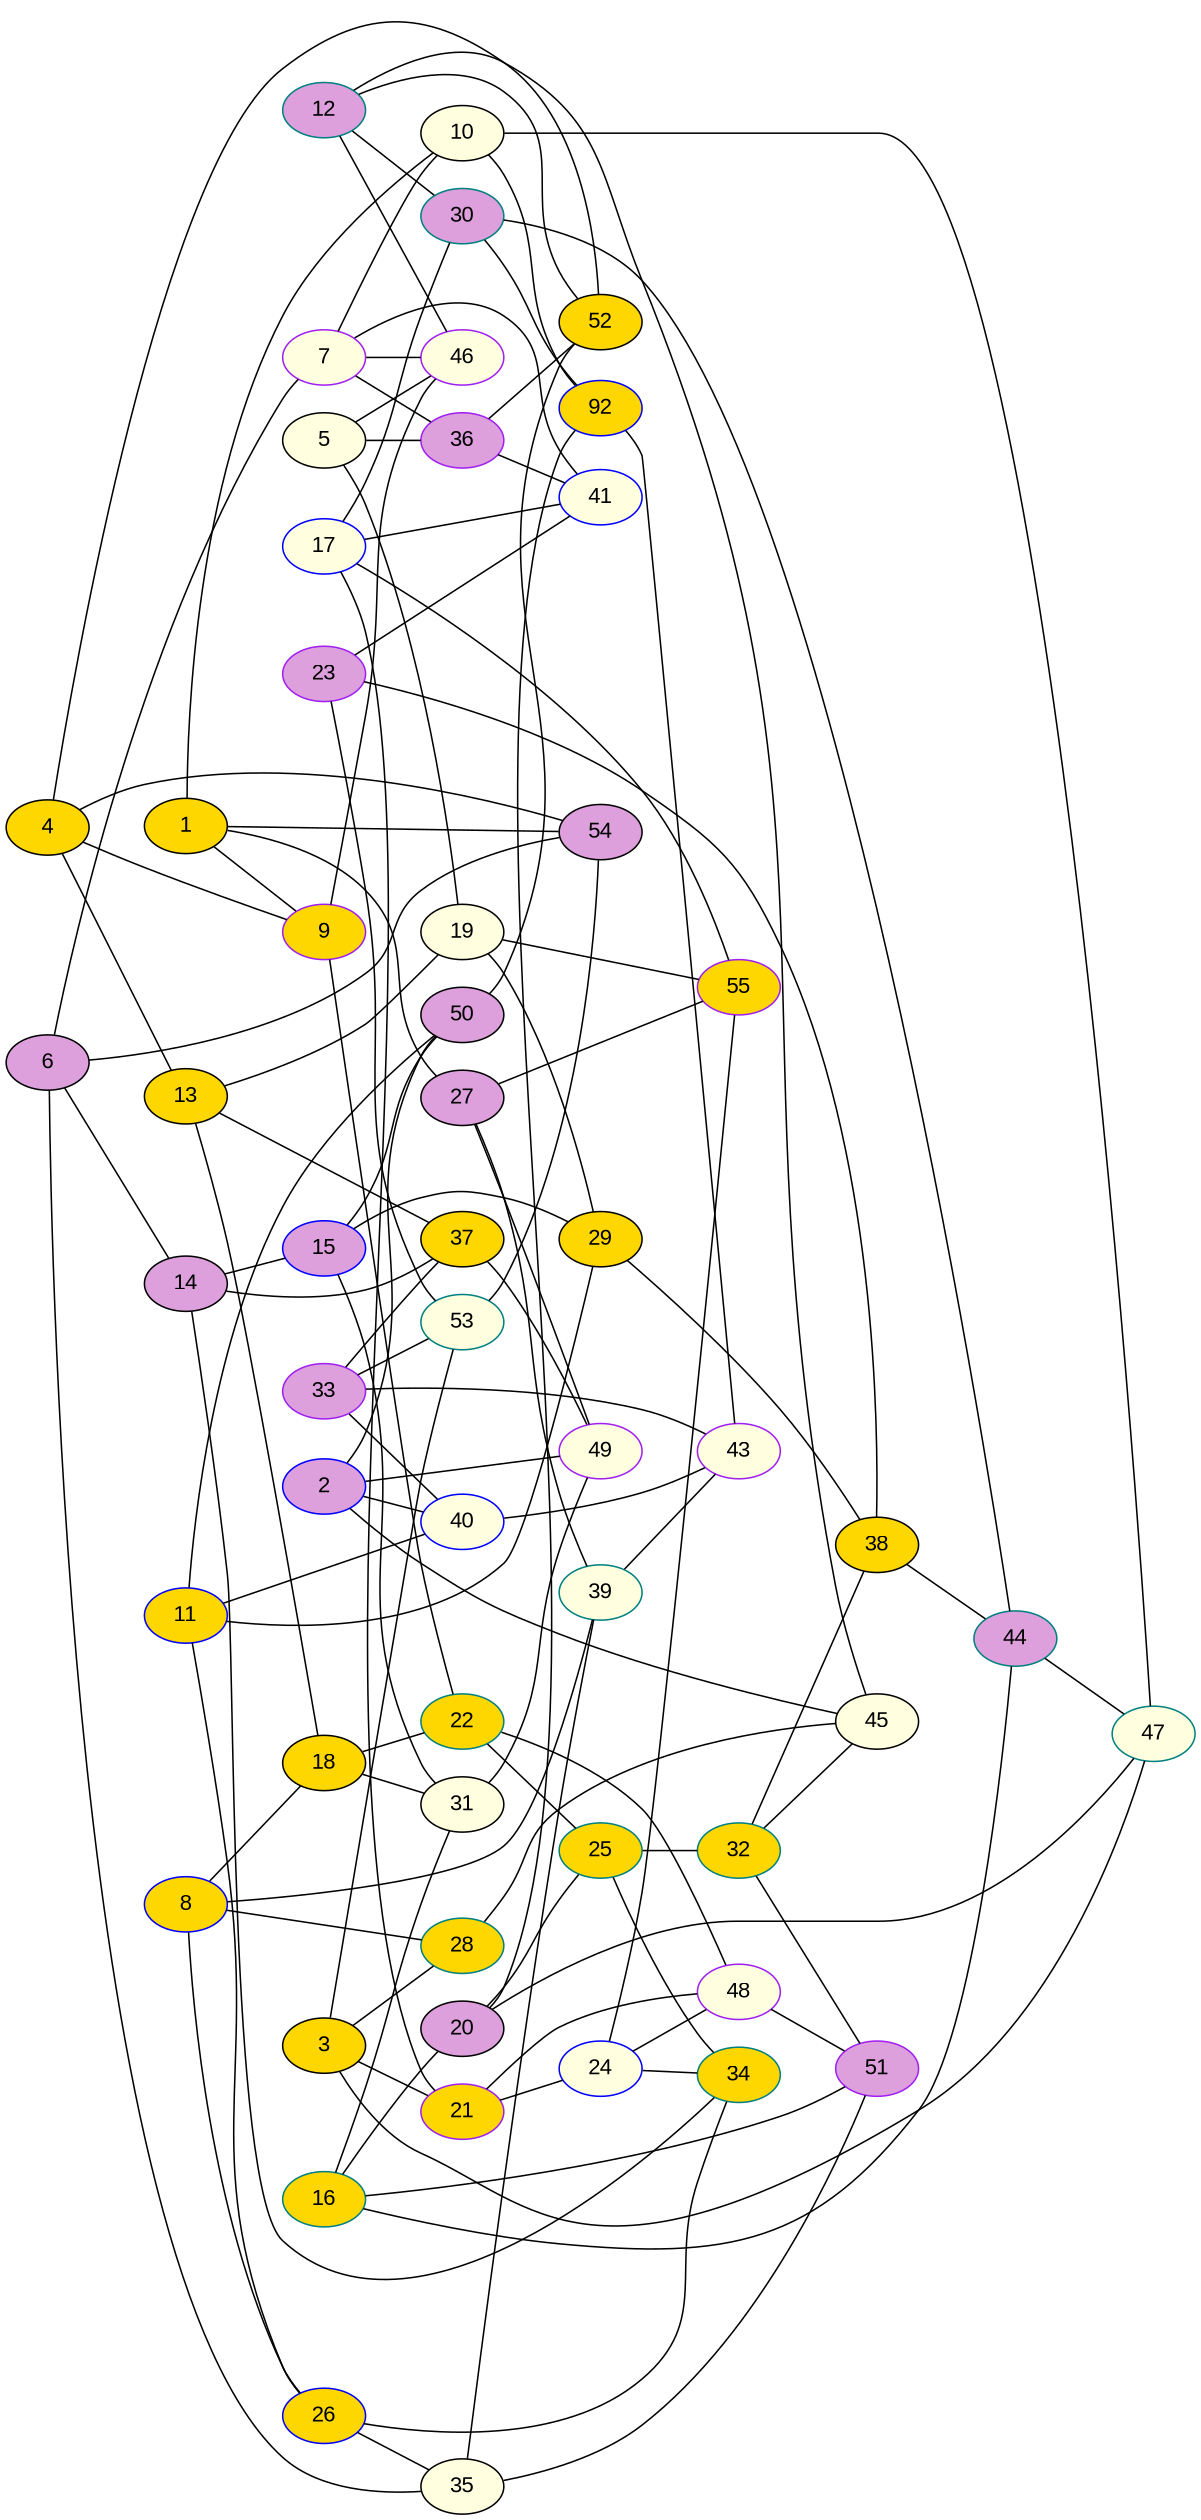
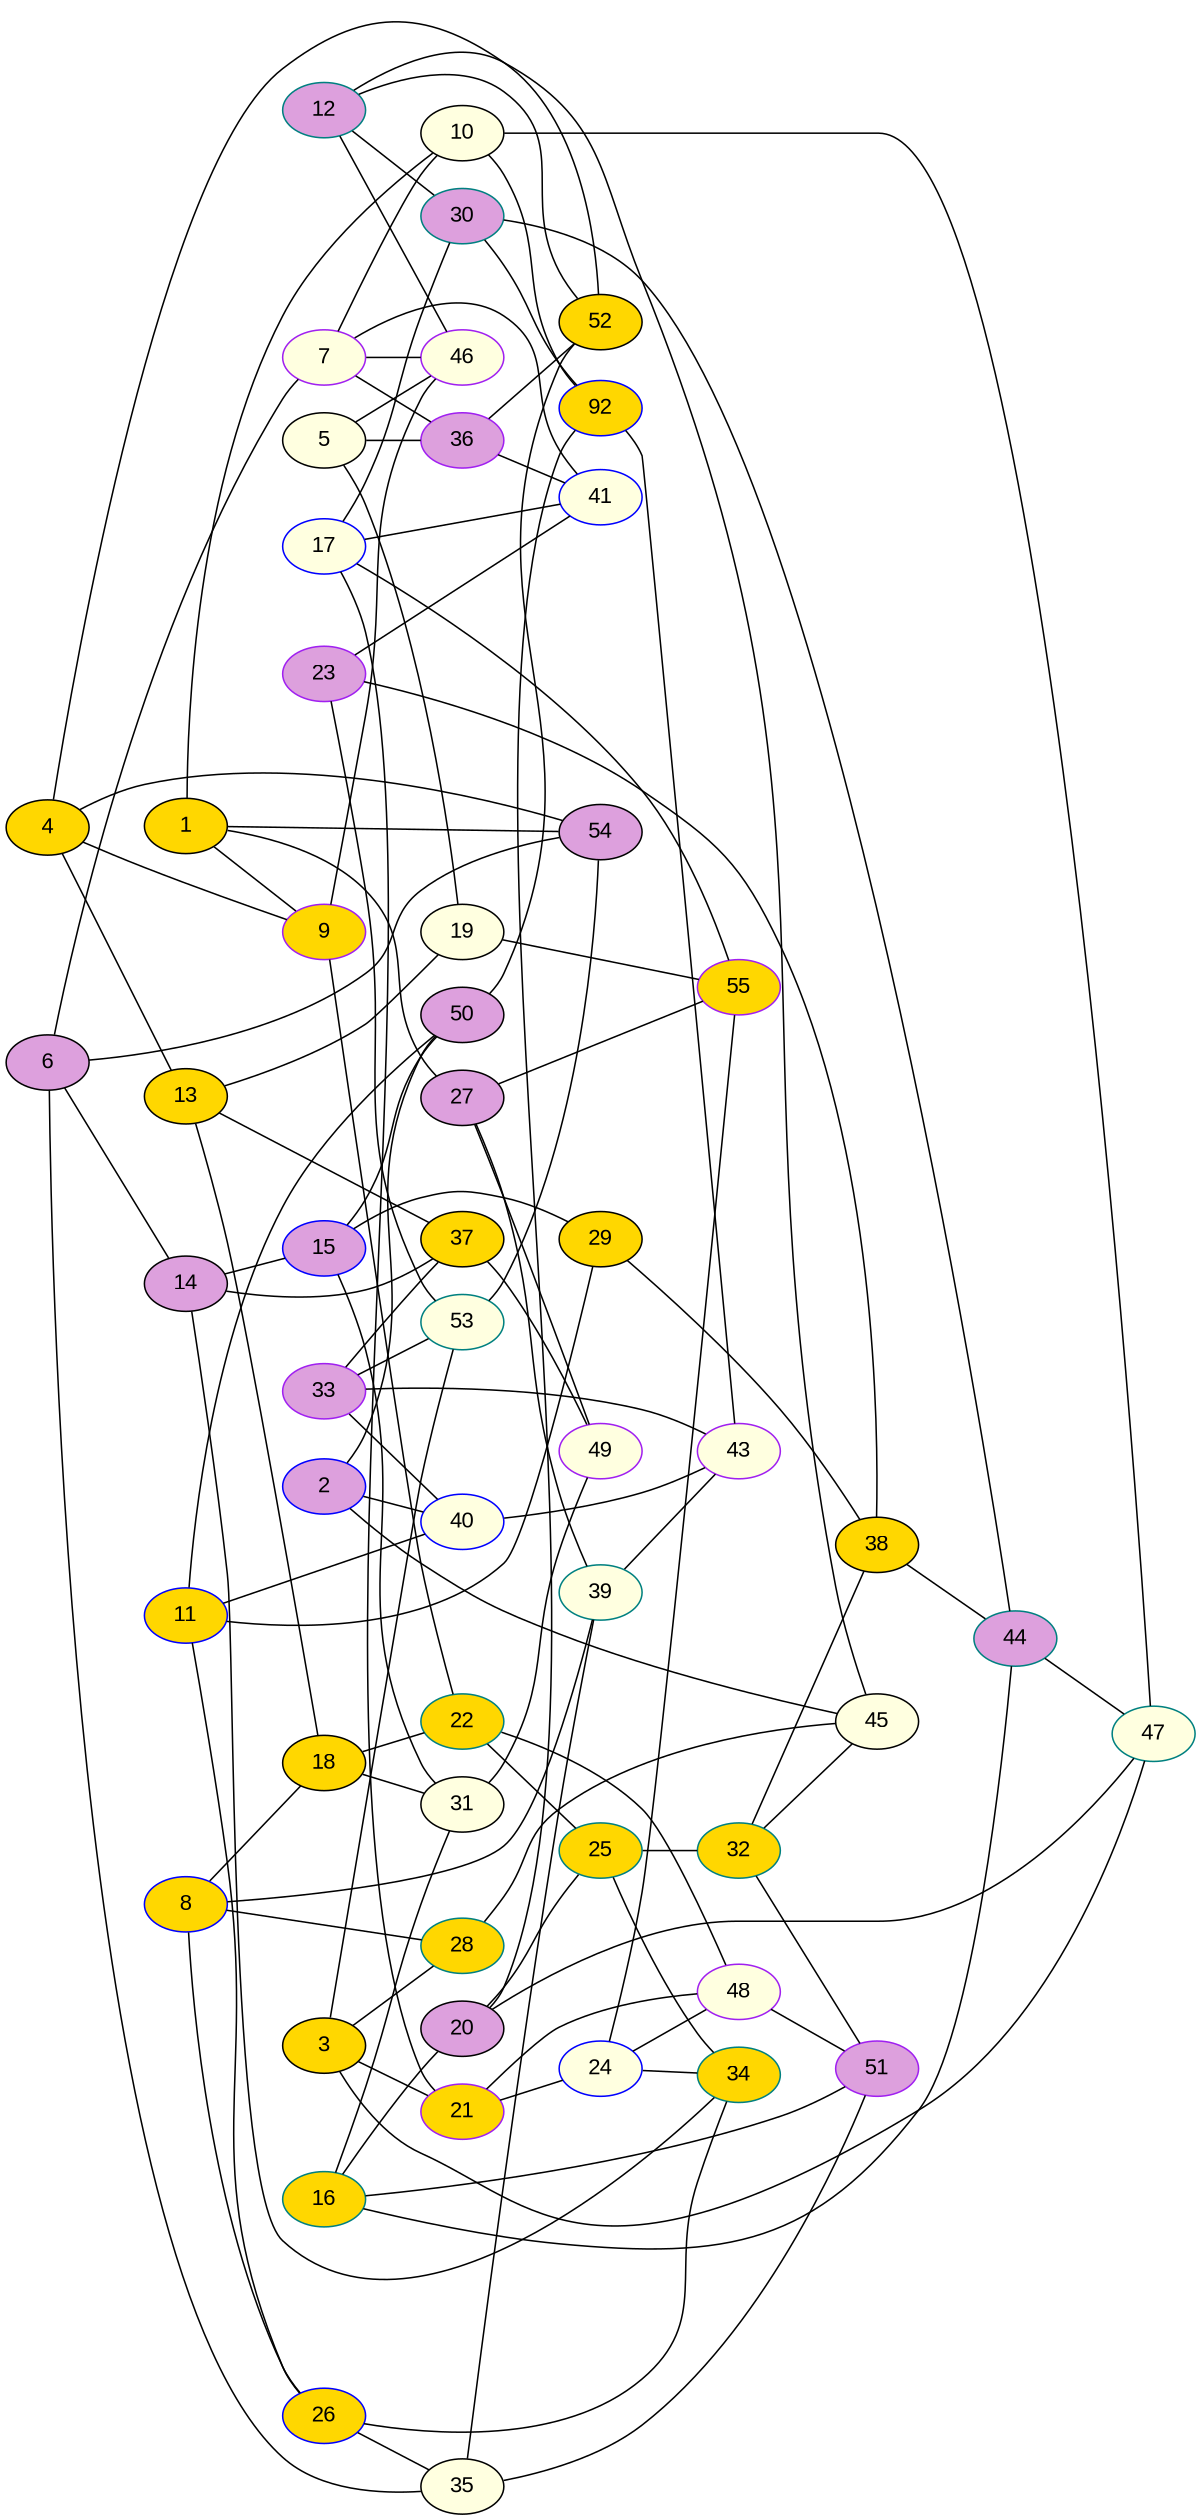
edge "19" -- "29": removed
edge "49" -- "2": removed
